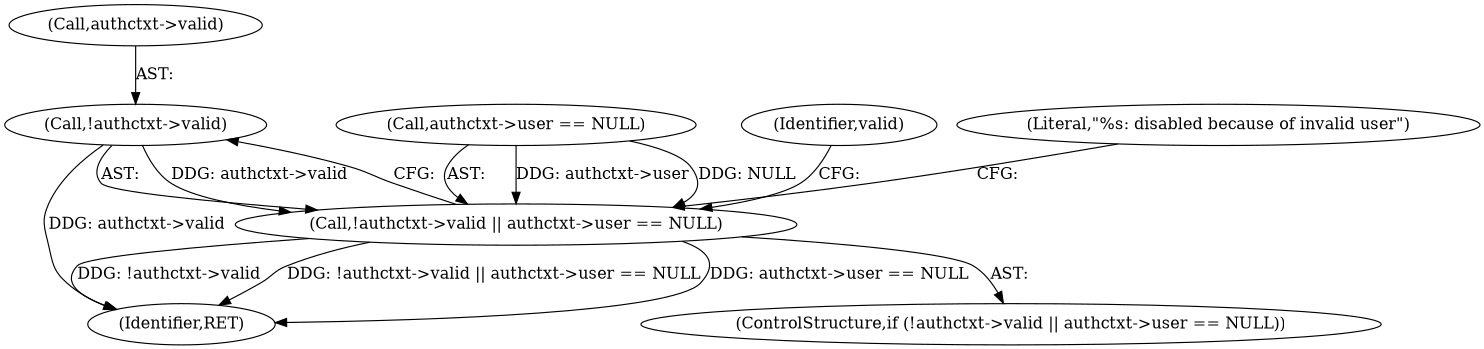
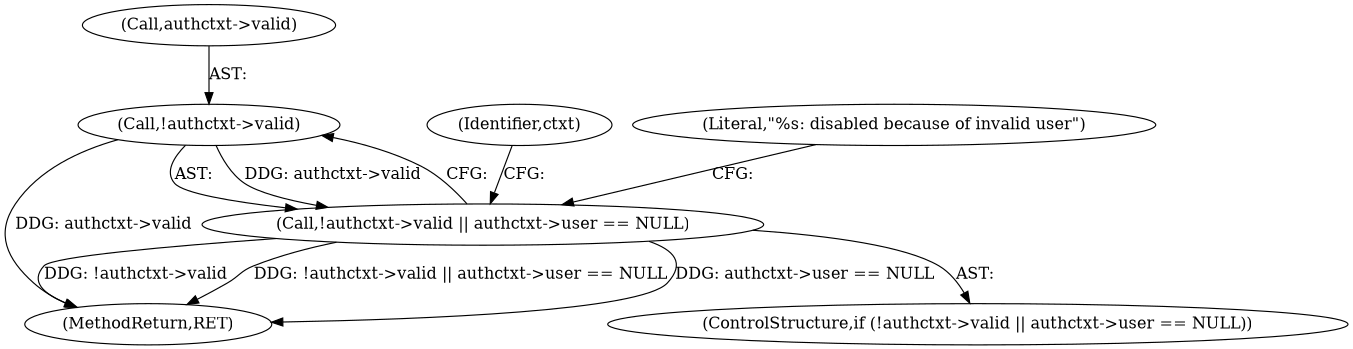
node "(Call,authctxt->user == NULL)": removed
node "(Identifier,valid)": label "(Identifier,valid)" -> "(Identifier,ctxt)"
node "(Identifier,RET)": label "(Identifier,RET)" -> "(MethodReturn,RET)"
